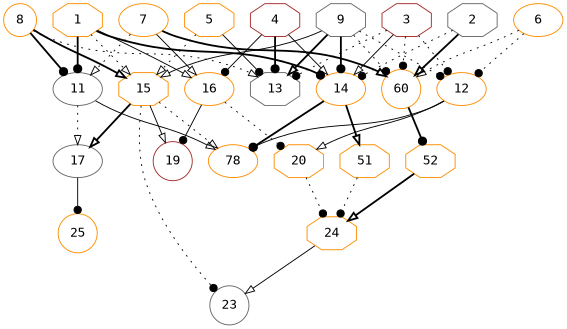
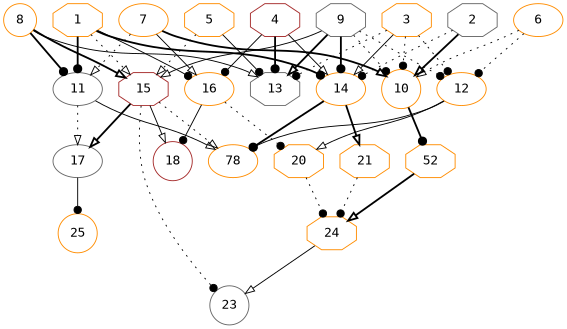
node "3": color brown -> darkorange
edge "8" -> "13": style dotted -> solid
edge "1" -> "16": arrowhead onormal -> dot
node "15": color darkorange -> brown
node "60": label "60" -> "10"
node "19": label "19" -> "18"
node "51": label "51" -> "21"
